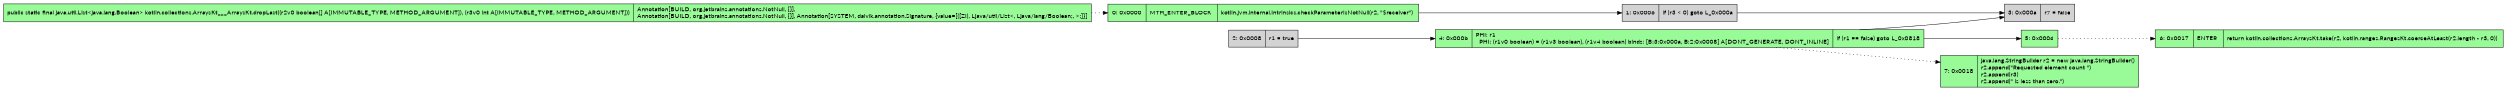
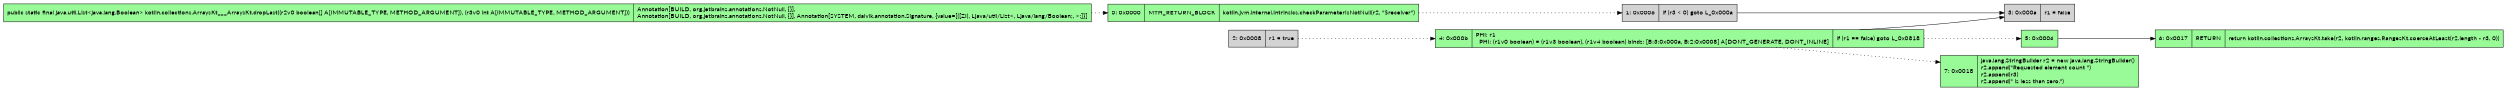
node "0: 0x0000": text "MTH_ENTER_BLOCK" -> "MTH_RETURN_BLOCK"
edge "0: 0x0000" -> "1: 0x0006": style solid -> dotted
node "3: 0x000a": text "r7 = false" -> "r1 = false"
node "6: 0x0017": text "ENTER" -> "RETURN"
edge "2: 0x0008" -> "4: 0x000b": style solid -> dotted
edge "4: 0x000b" -> "5: 0x000d": style solid -> dotted
edge "5: 0x000d" -> "6: 0x0017": style dotted -> solid
